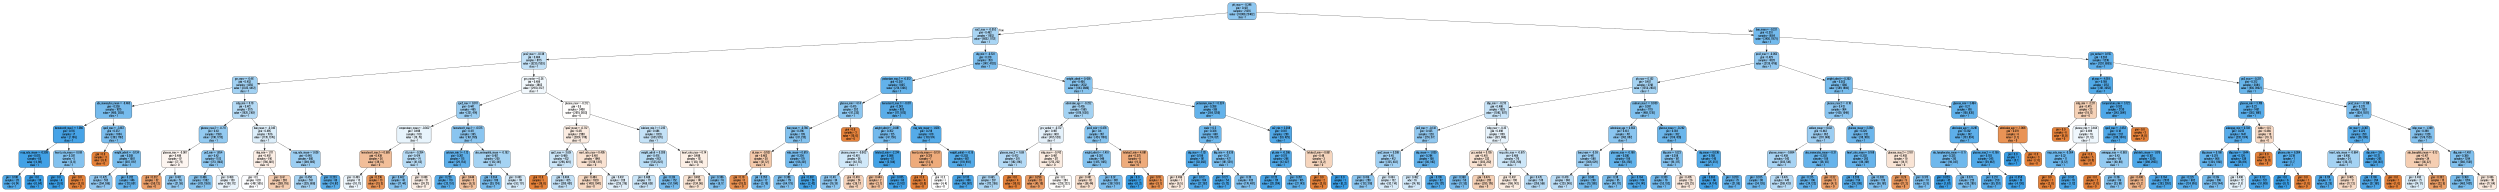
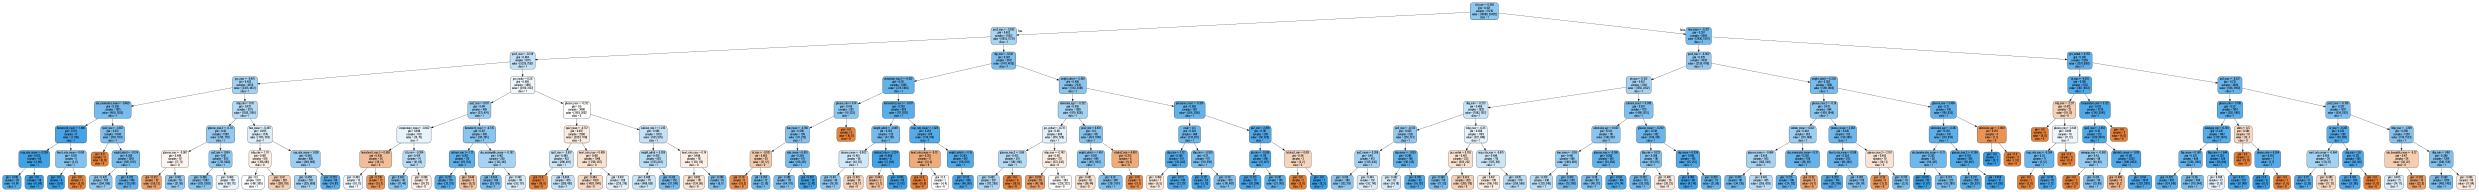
node "gini = 0.0 samples = 2 value = [0, 2] class = 1": removed
